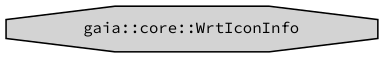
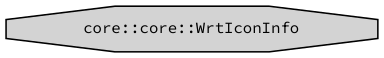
node "gaia::core::WrtIconInfo": label "gaia::core::WrtIconInfo" -> "core::core::WrtIconInfo"
